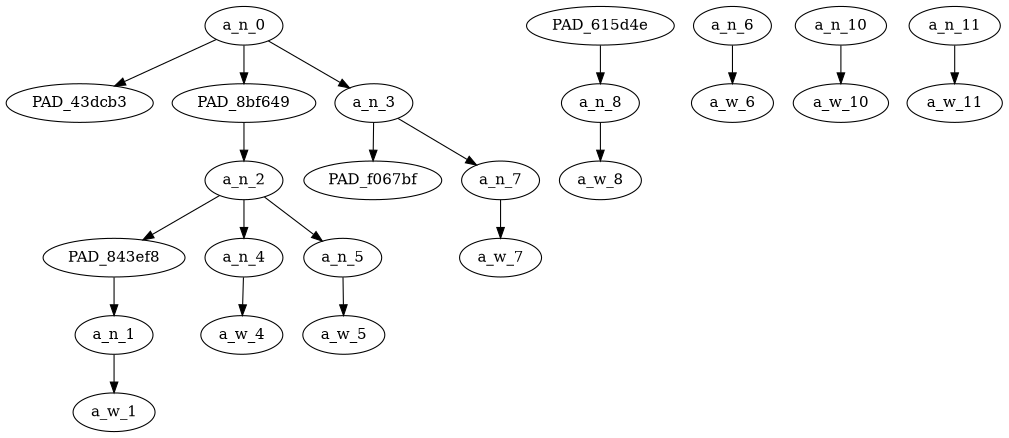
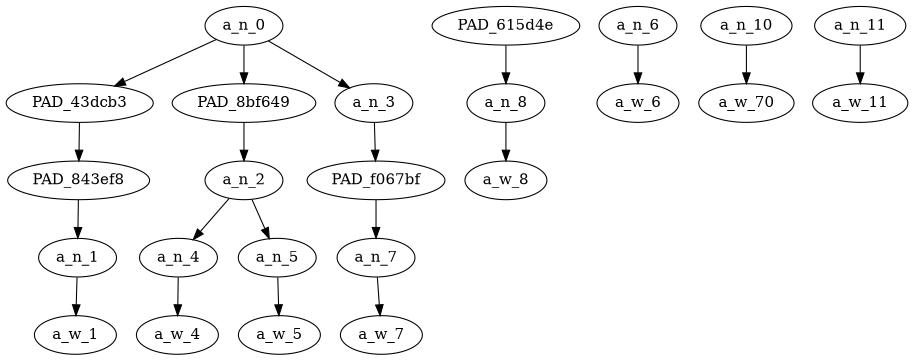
node "a_w_10": label "a_w_10" -> "a_w_70"
edge "a_n_3" -> "a_n_7": now "PAD_f067bf" -> "a_n_7"
edge "a_n_2" -> "PAD_843ef8": now "PAD_43dcb3" -> "PAD_843ef8"
